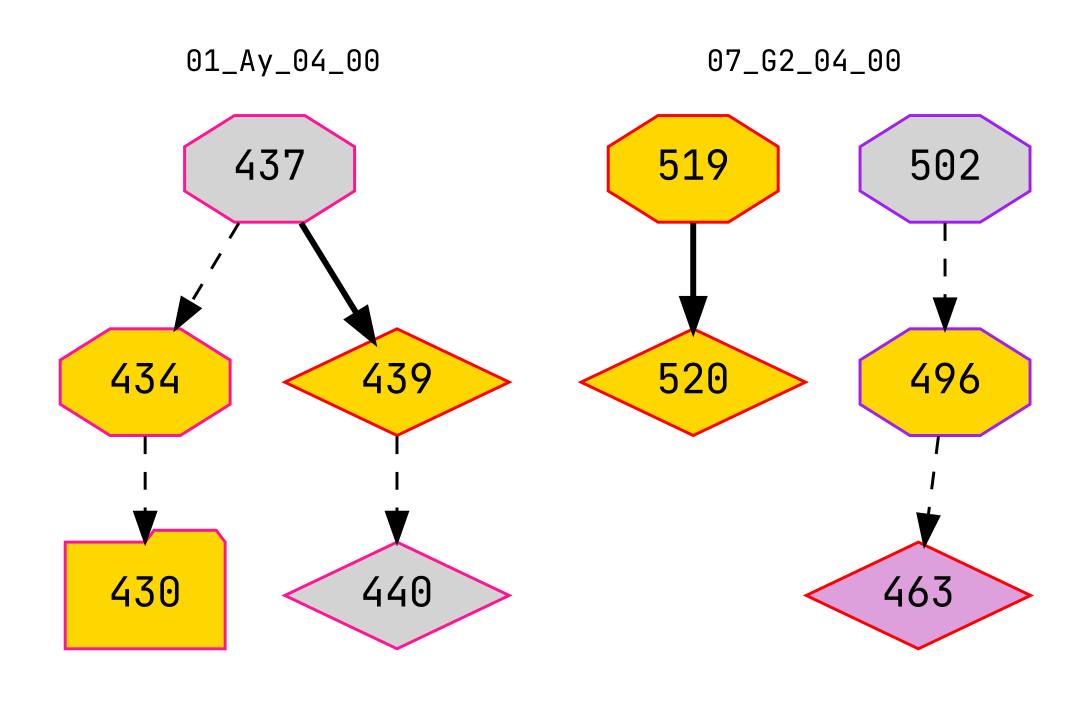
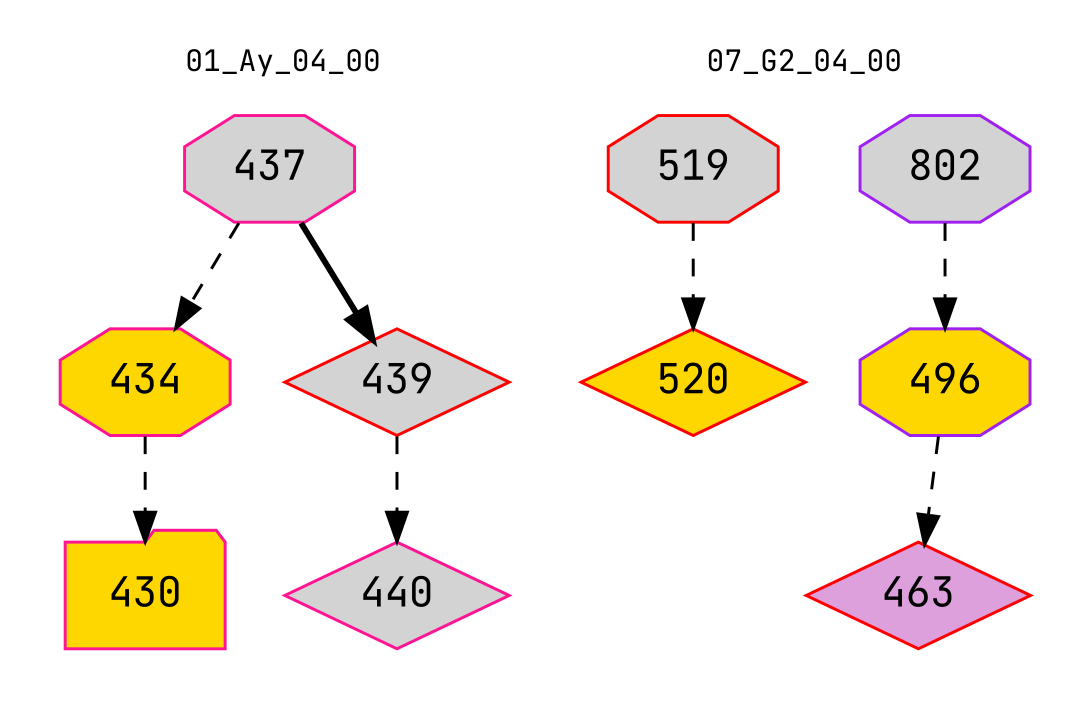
node "519": fillcolor gold -> lightgrey
node "502": label "502" -> "802"
edge "519" -> "520": style bold -> dashed
node "439": fillcolor gold -> lightgrey
